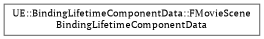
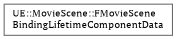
node "UE::BindingLifetimeComponentData::FMovieScene BindingLifetimeComponentData": label "UE::BindingLifetimeComponentData::FMovieScene BindingLifetimeComponentData" -> "UE::MovieScene::FMovieScene BindingLifetimeComponentData"
